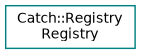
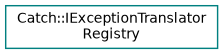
node "Catch::Registry Registry": label "Catch::Registry Registry" -> "Catch::IExceptionTranslator Registry"
